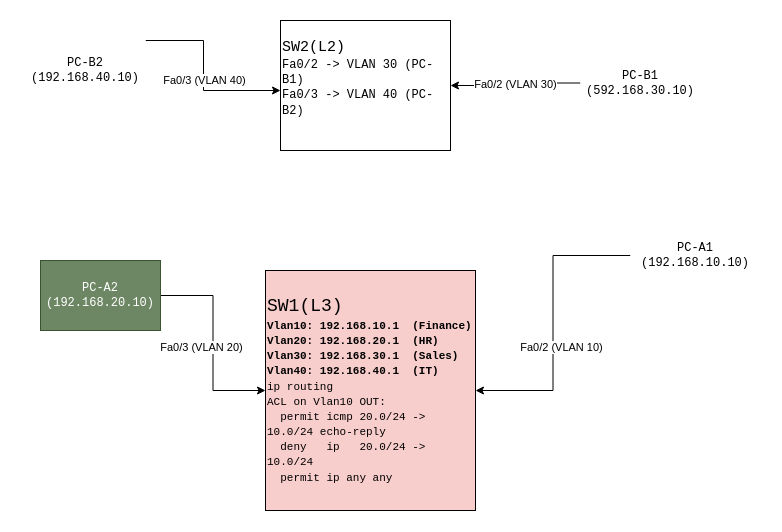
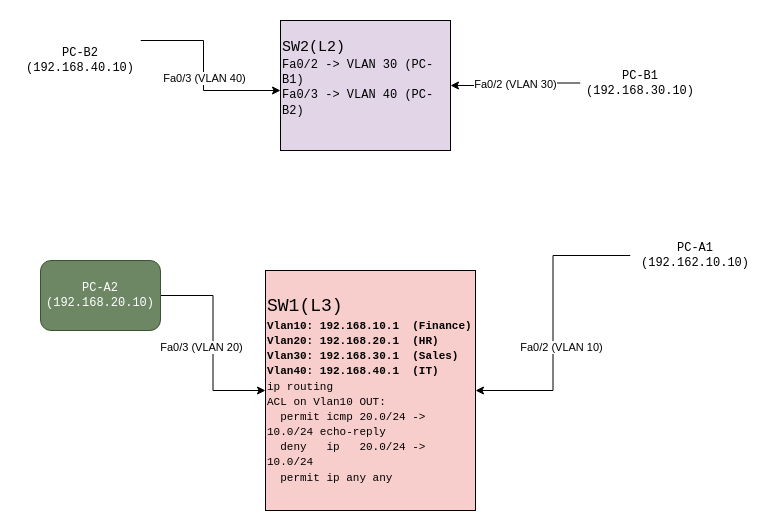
node "PC-B2 (192.168.40.10)": moved (86, 71) -> (81, 61)
node "PC-B1 (592.168.30.10)": label "PC-B1 (592.168.30.10)" -> "PC-B1 (192.168.30.10)"
node "SW2(L2) Fa0/2 -> VLAN 30 (PC-B1) Fa0/3 -> VLAN 40 (PC-B2)": fillcolor #ffffff -> #e1d5e7
node "PC-A1 (192.168.10.10)": label "PC-A1 (192.168.10.10)" -> "PC-A1 (192.162.10.10)"
node "PC-A2 (192.168.20.10)": shape rectangle -> rounded rectangle
